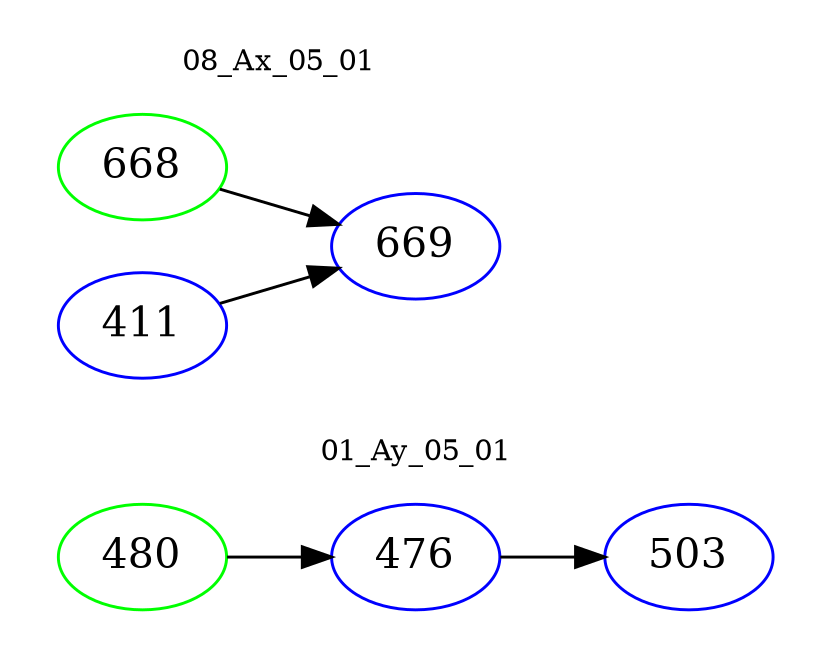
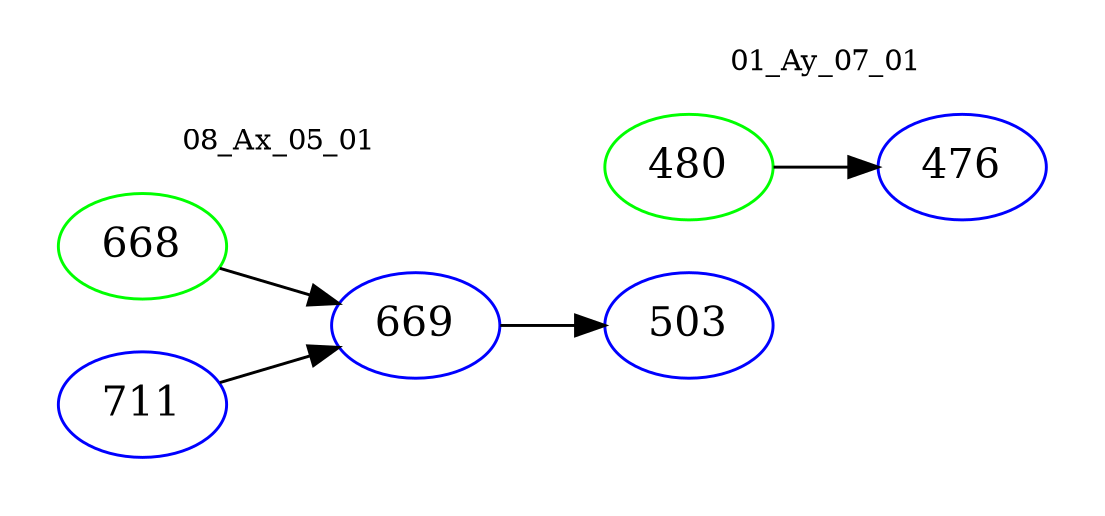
node "411": label "411" -> "711"
cluster "01_Ay_05_01": label "01_Ay_05_01" -> "01_Ay_07_01"
edge "476" -> "503": now "669" -> "503"
